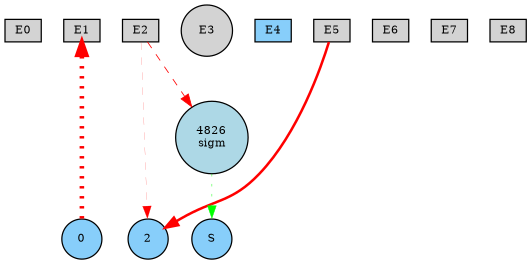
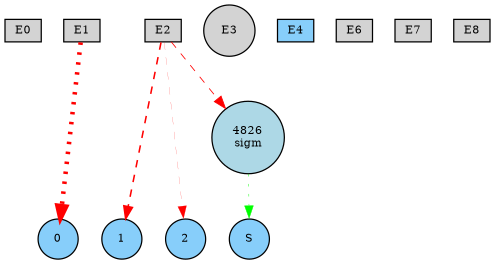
node "E5": removed
edge "0" -> "E1": reversed
node "1": added
